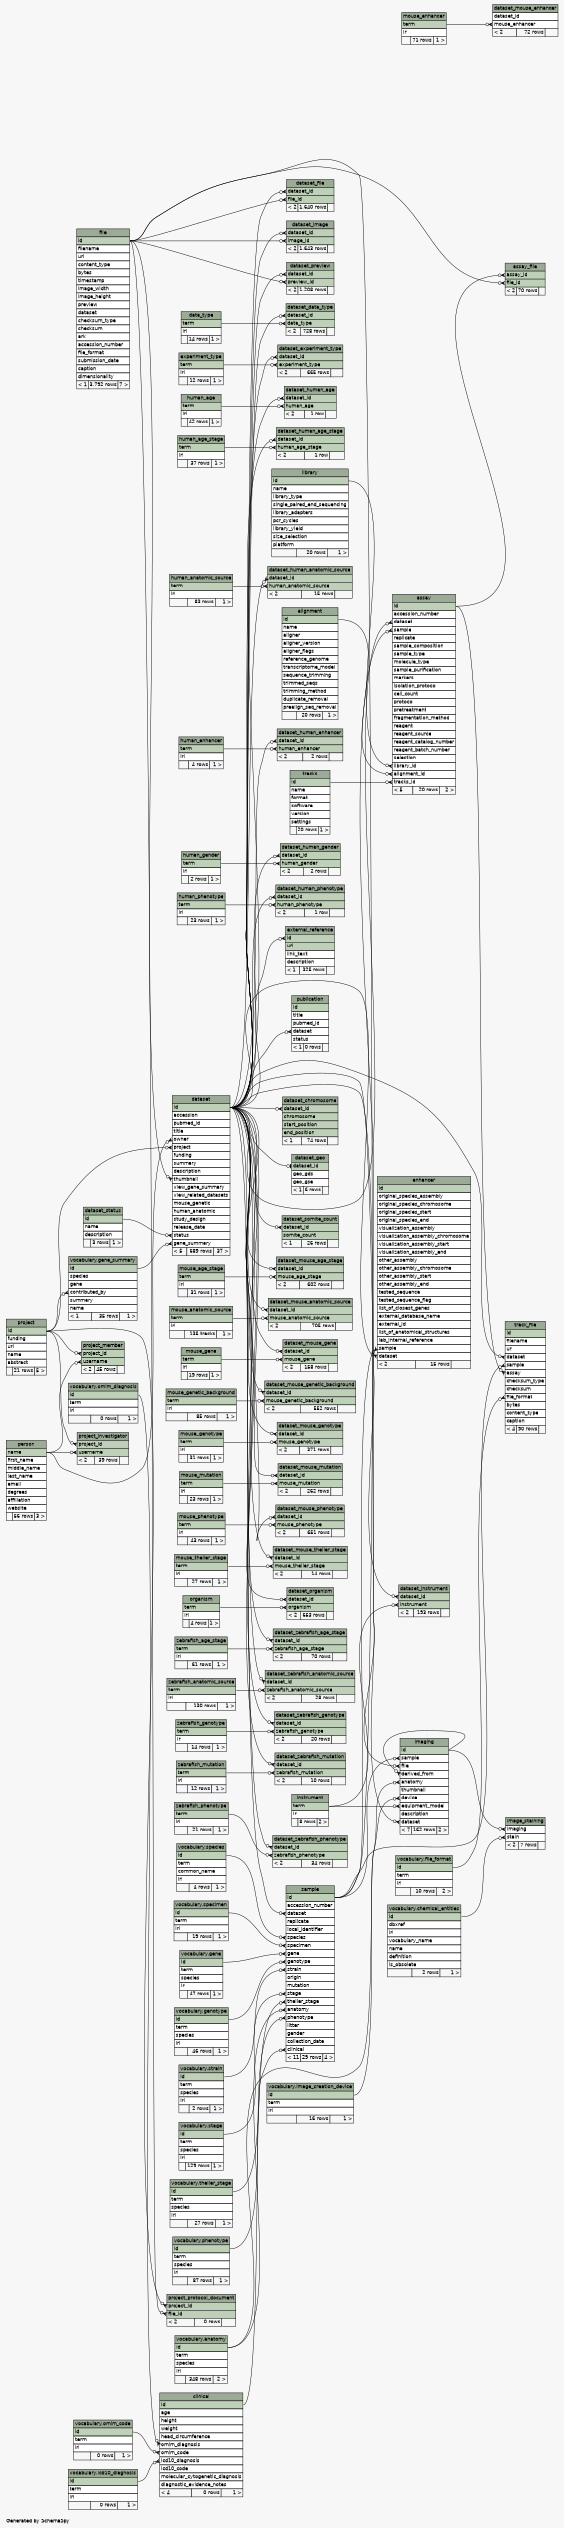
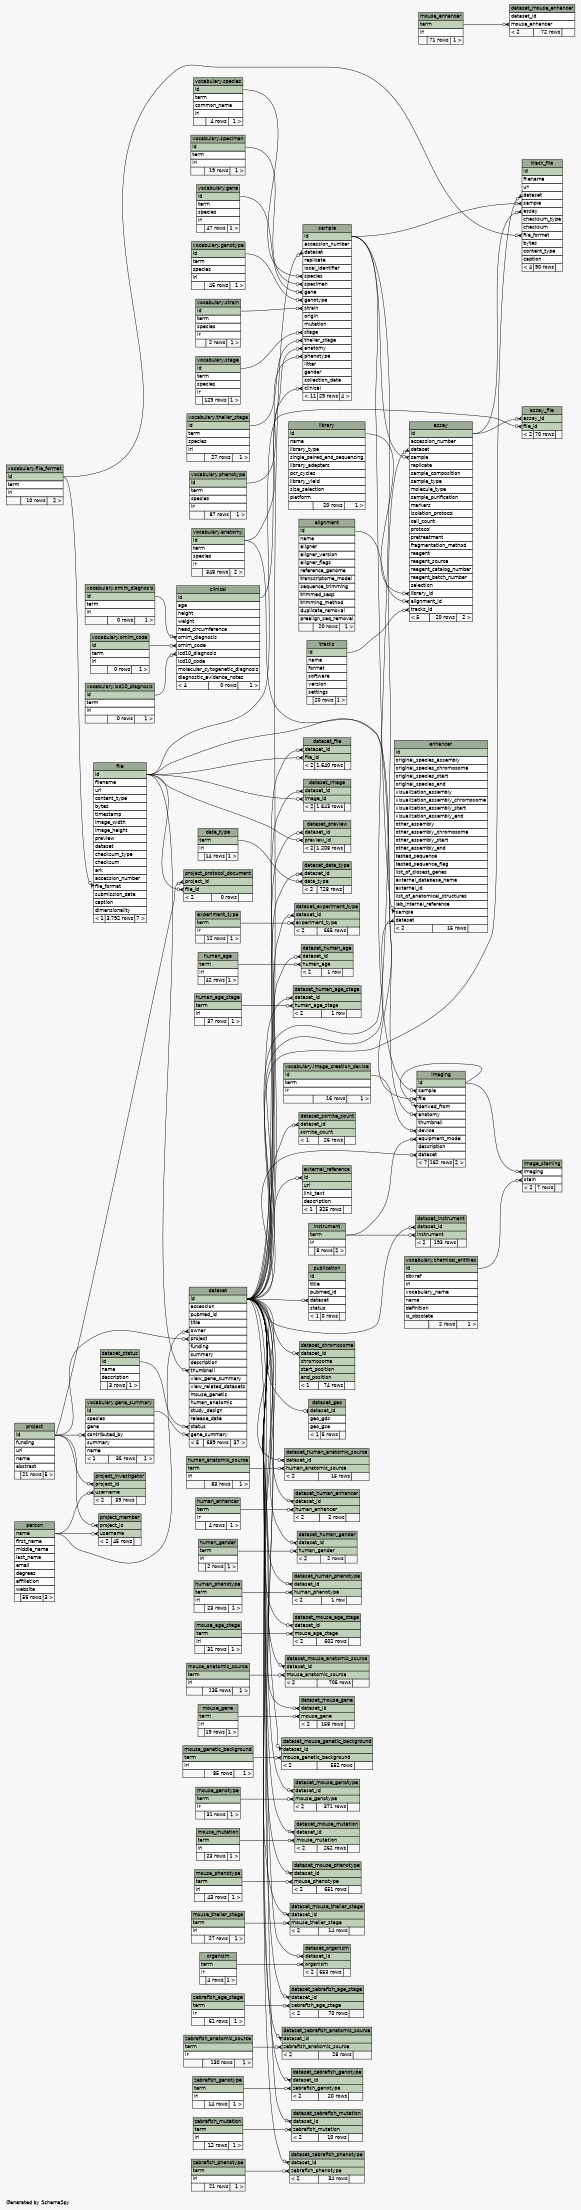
edge "vocabulary.file_format" -> "file": added
node "mouse_anatomic_source": text "135 tracks" -> "135 rows"
